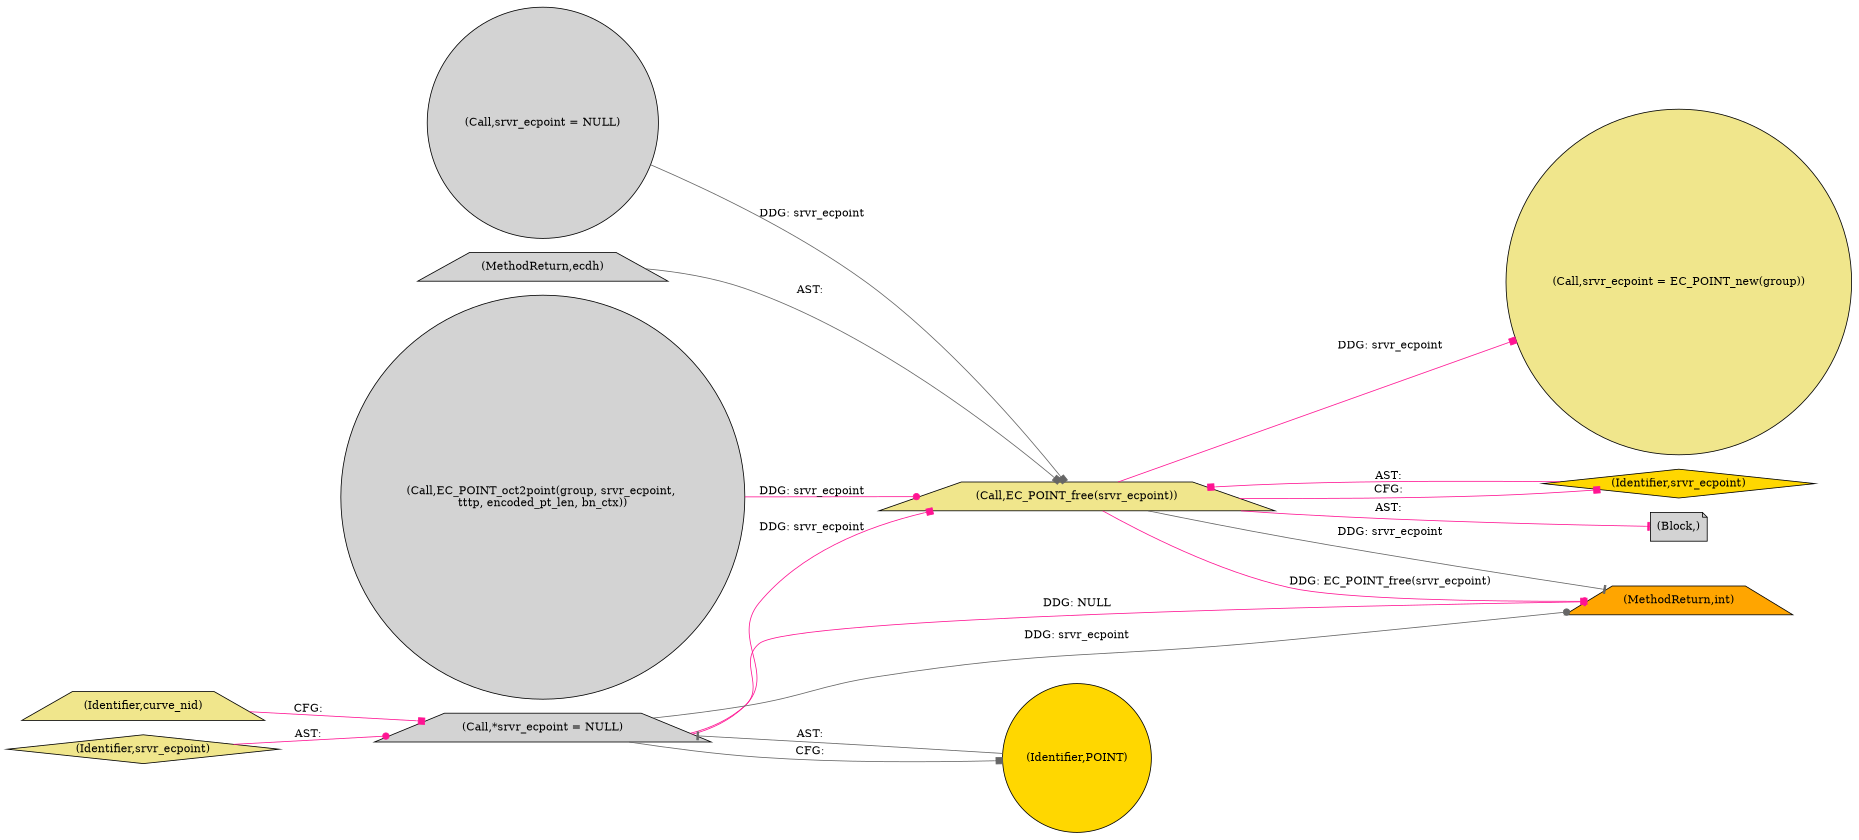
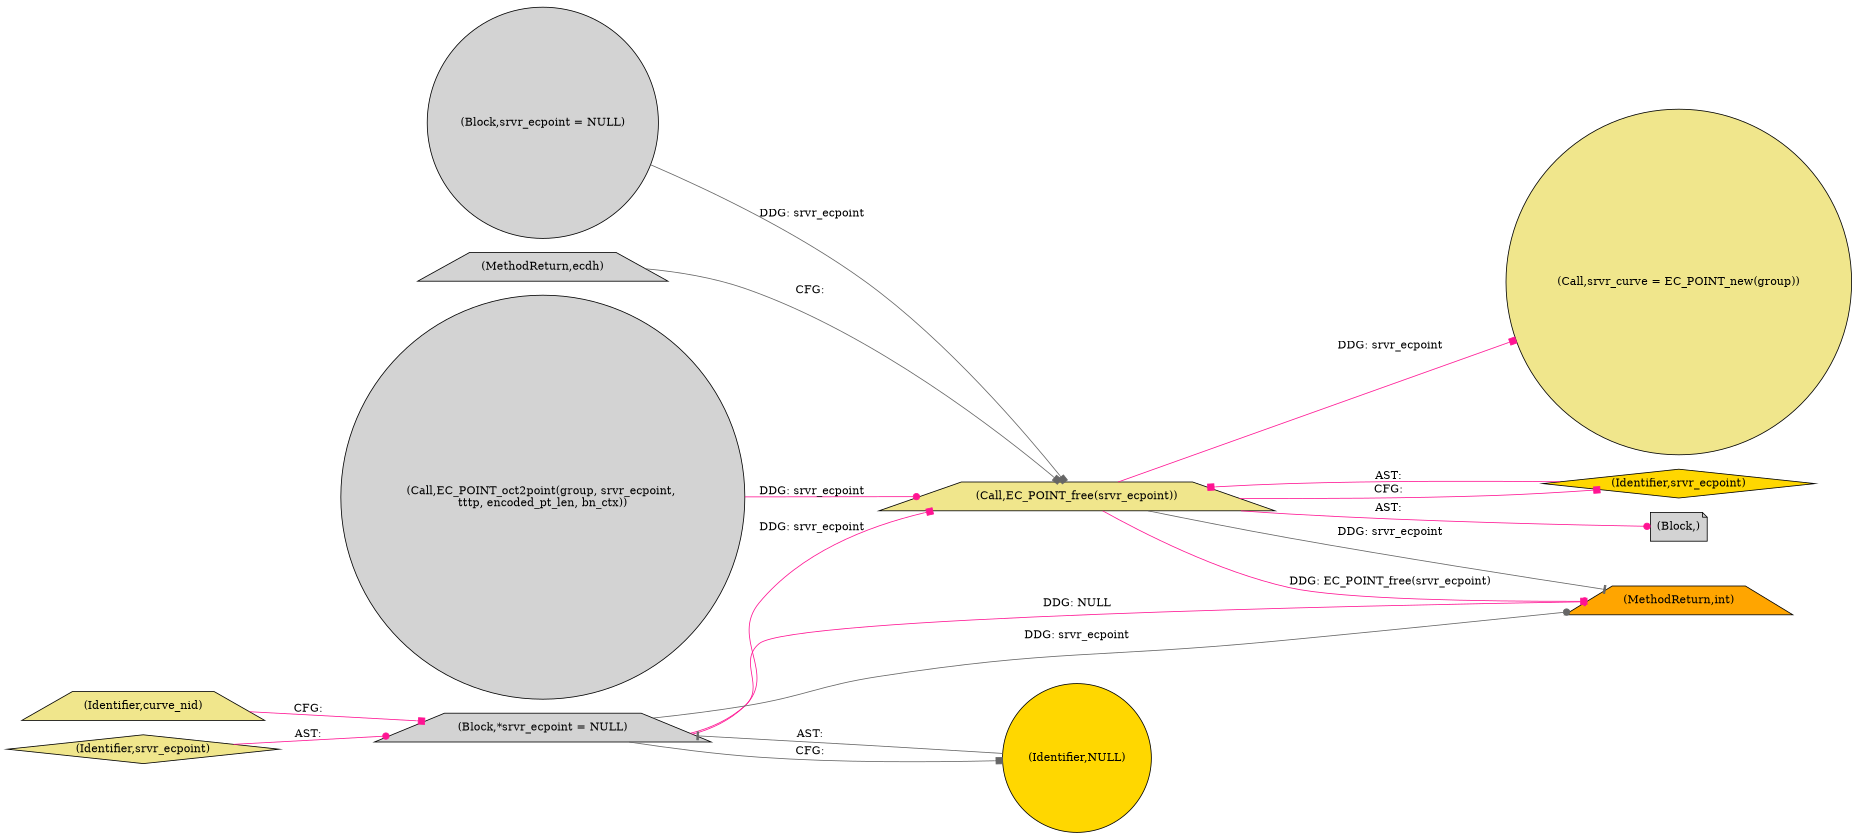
node "(Call,srvr_ecpoint = NULL)": label "(Call,srvr_ecpoint = NULL)" -> "(Block,srvr_ecpoint = NULL)"
node "(Call,srvr_ecpoint = EC_POINT_new(group))": label "(Call,srvr_ecpoint = EC_POINT_new(group))" -> "(Call,srvr_curve = EC_POINT_new(group))"
edge "(MethodReturn,ecdh)" -> "(Call,EC_POINT_free(srvr_ecpoint))": label "AST: " -> "CFG: "
edge "(Call,EC_POINT_free(srvr_ecpoint))" -> "(Block,)": arrowhead tee -> dot
node "(Call,*srvr_ecpoint = NULL)": label "(Call,*srvr_ecpoint = NULL)" -> "(Block,*srvr_ecpoint = NULL)"
node "(Identifier,POINT)": label "(Identifier,POINT)" -> "(Identifier,NULL)"
